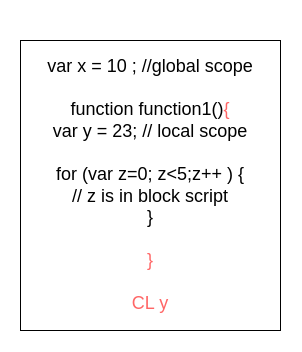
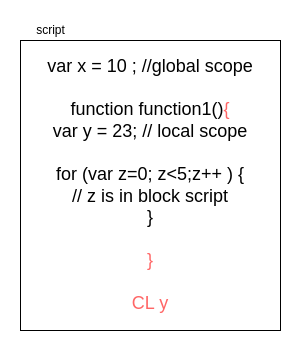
node "script": added
